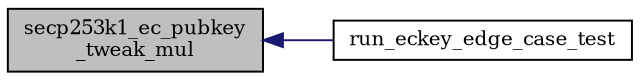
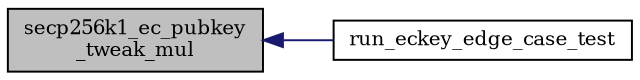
node "secp253k1_ec_pubkey _tweak_mul": label "secp253k1_ec_pubkey _tweak_mul" -> "secp256k1_ec_pubkey _tweak_mul"
